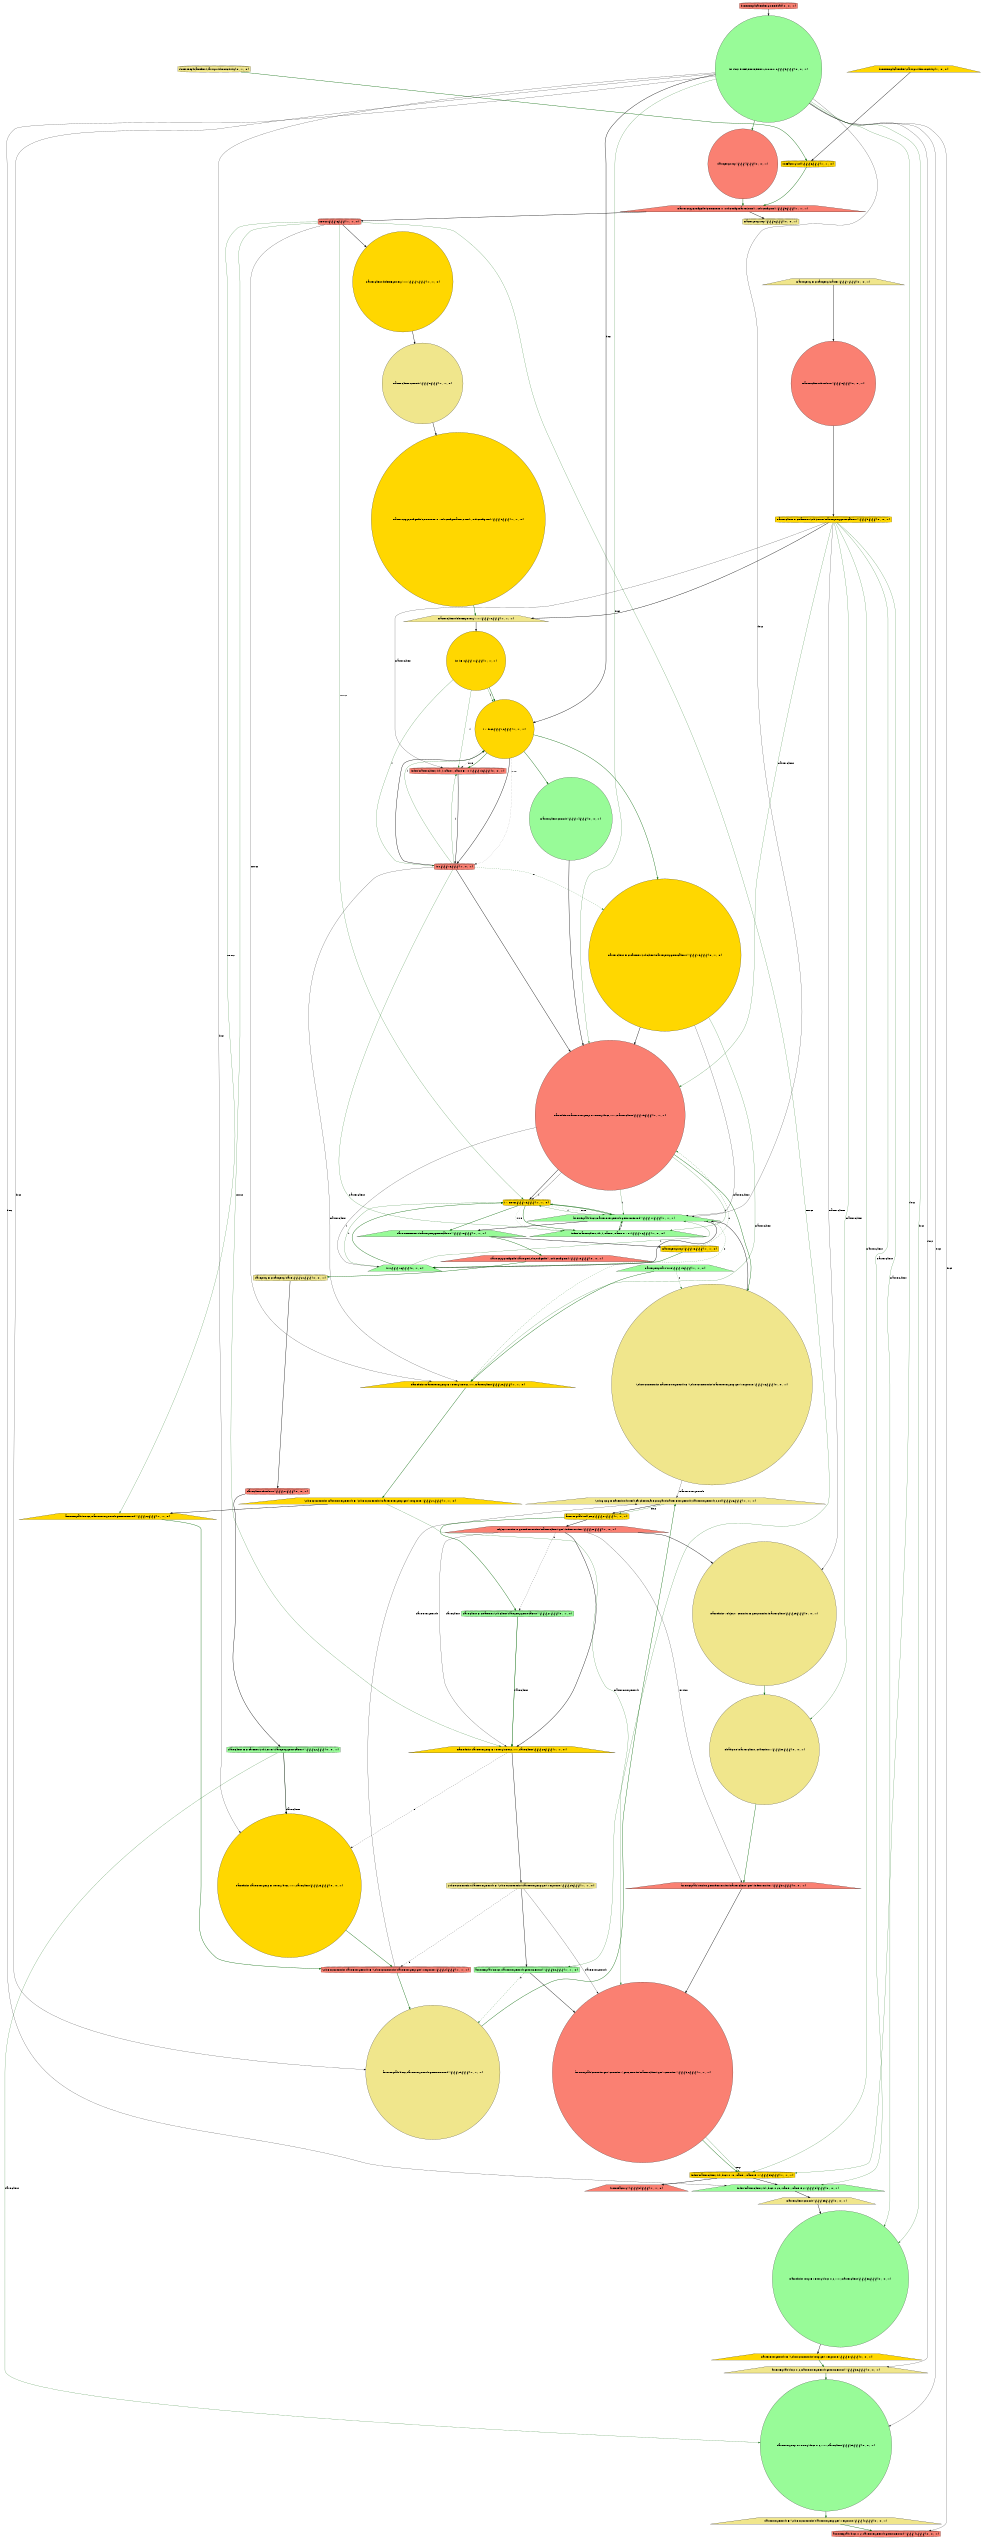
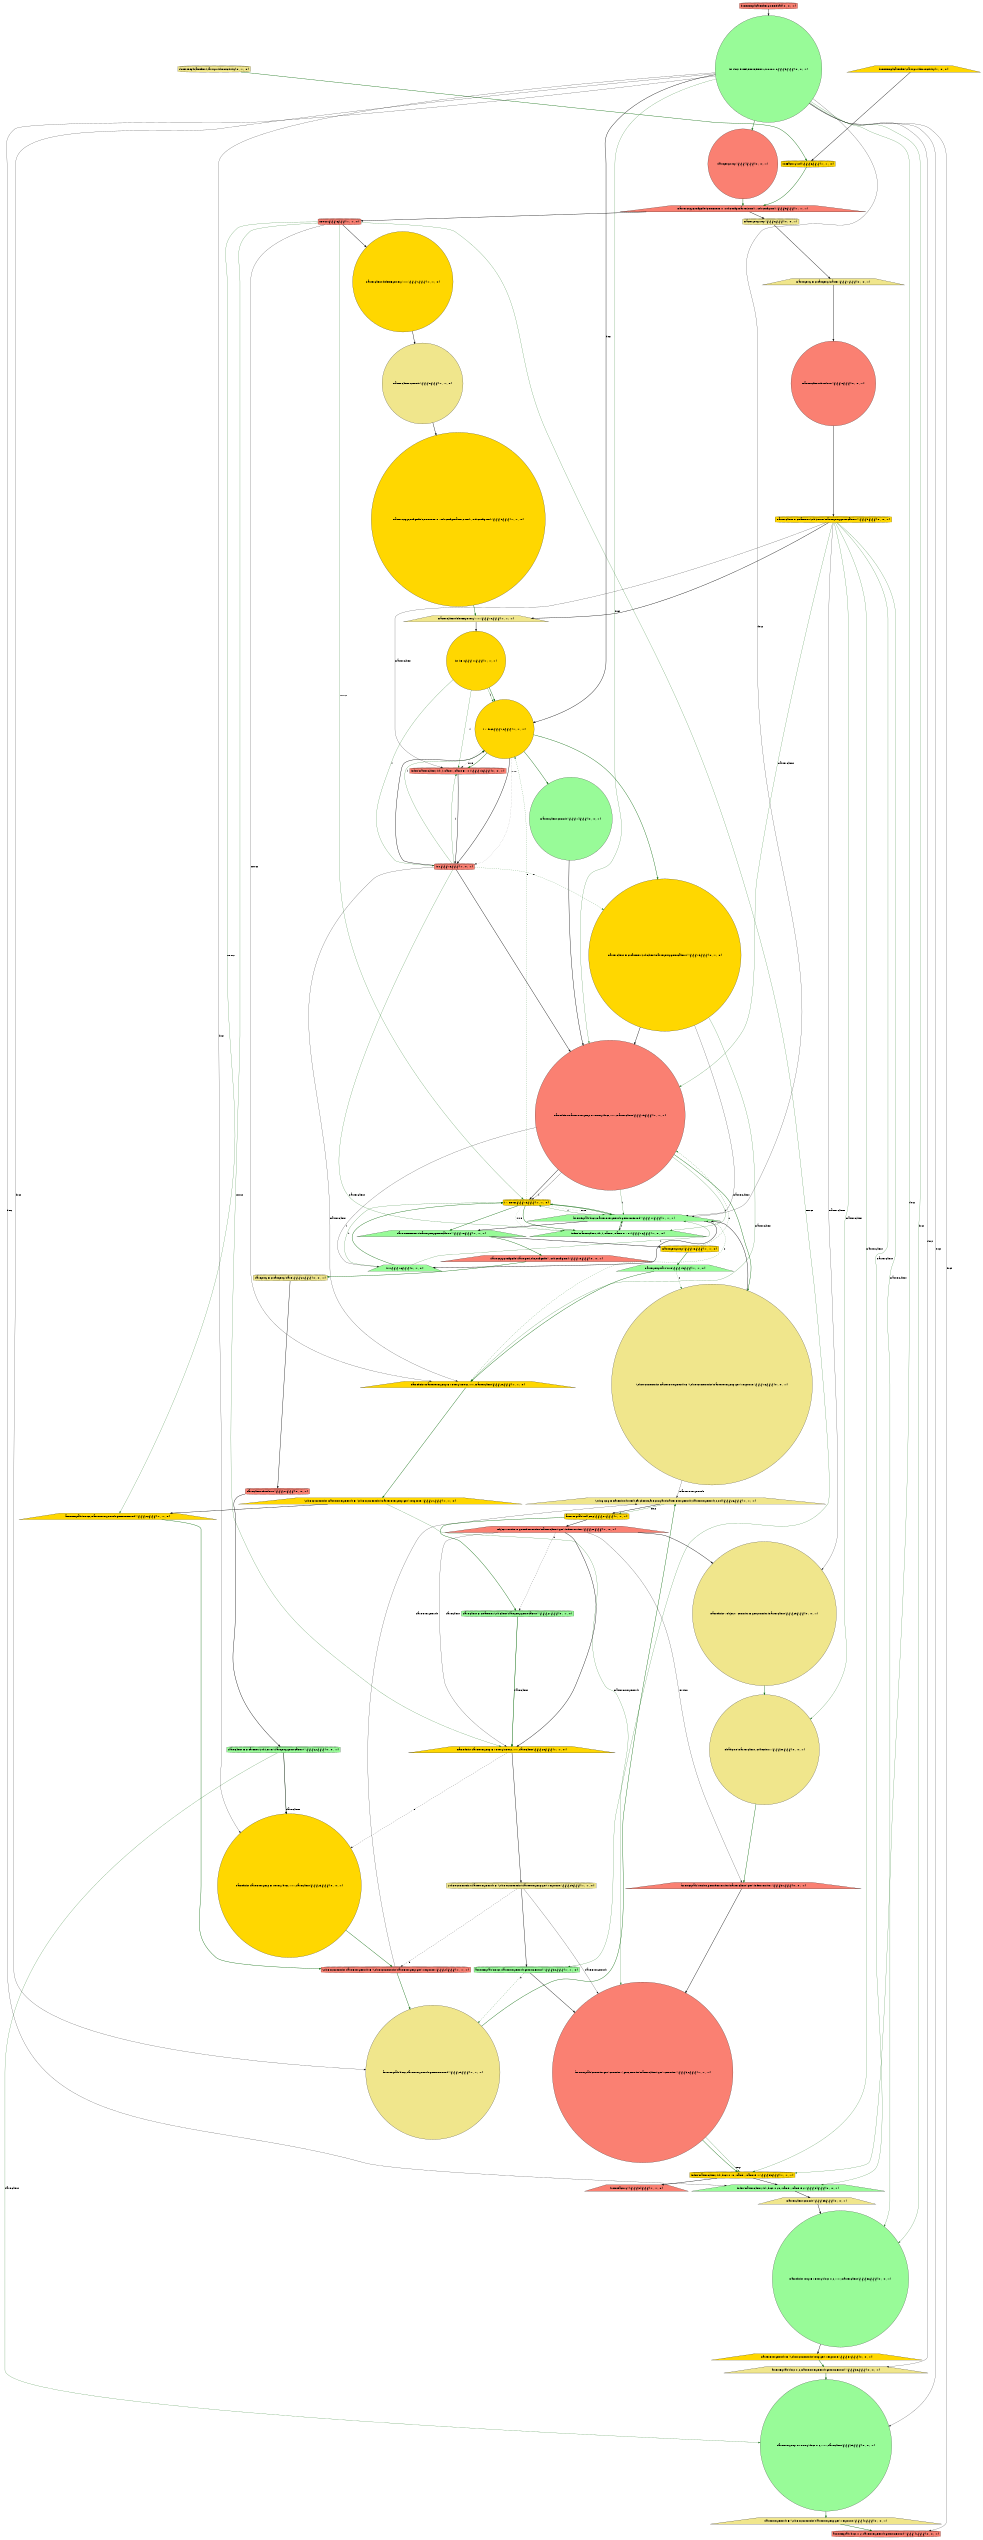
edge "masterJetty.stop()@@@6@@@['0', '0', '1']" -> "masterJetty = createJetty(master)@@@7@@@['0', '0', '1']": added
edge "i < nDocs@@@15@@@['1', '1', '0']" -> "i < docs@@@12@@@['1', '1', '1']": added, label "0"
edge "masterJetty.stop()@@@18@@@['1', '1', '0']" -> "i++@@@16@@@['0', '1', '0']": now "masterJetty.stop()@@@18@@@['1', '1', '0']" -> "masterJetty.start(true)@@@19@@@['1', '1', '0']"
